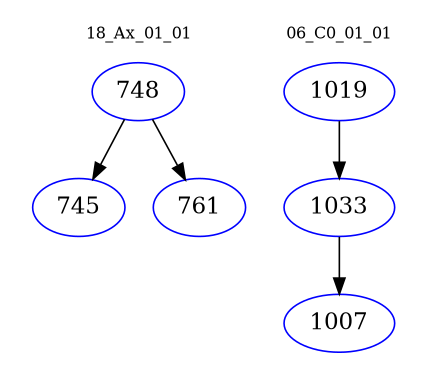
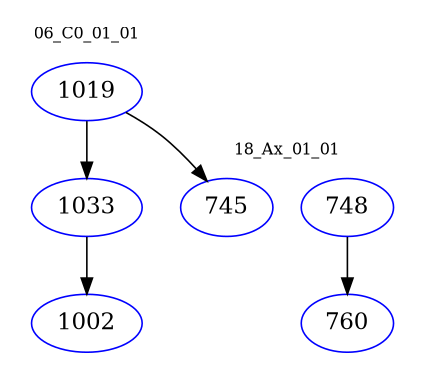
edge "748" -> "745": now "1019" -> "745"
node "761": label "761" -> "760"
node "1007": label "1007" -> "1002"
